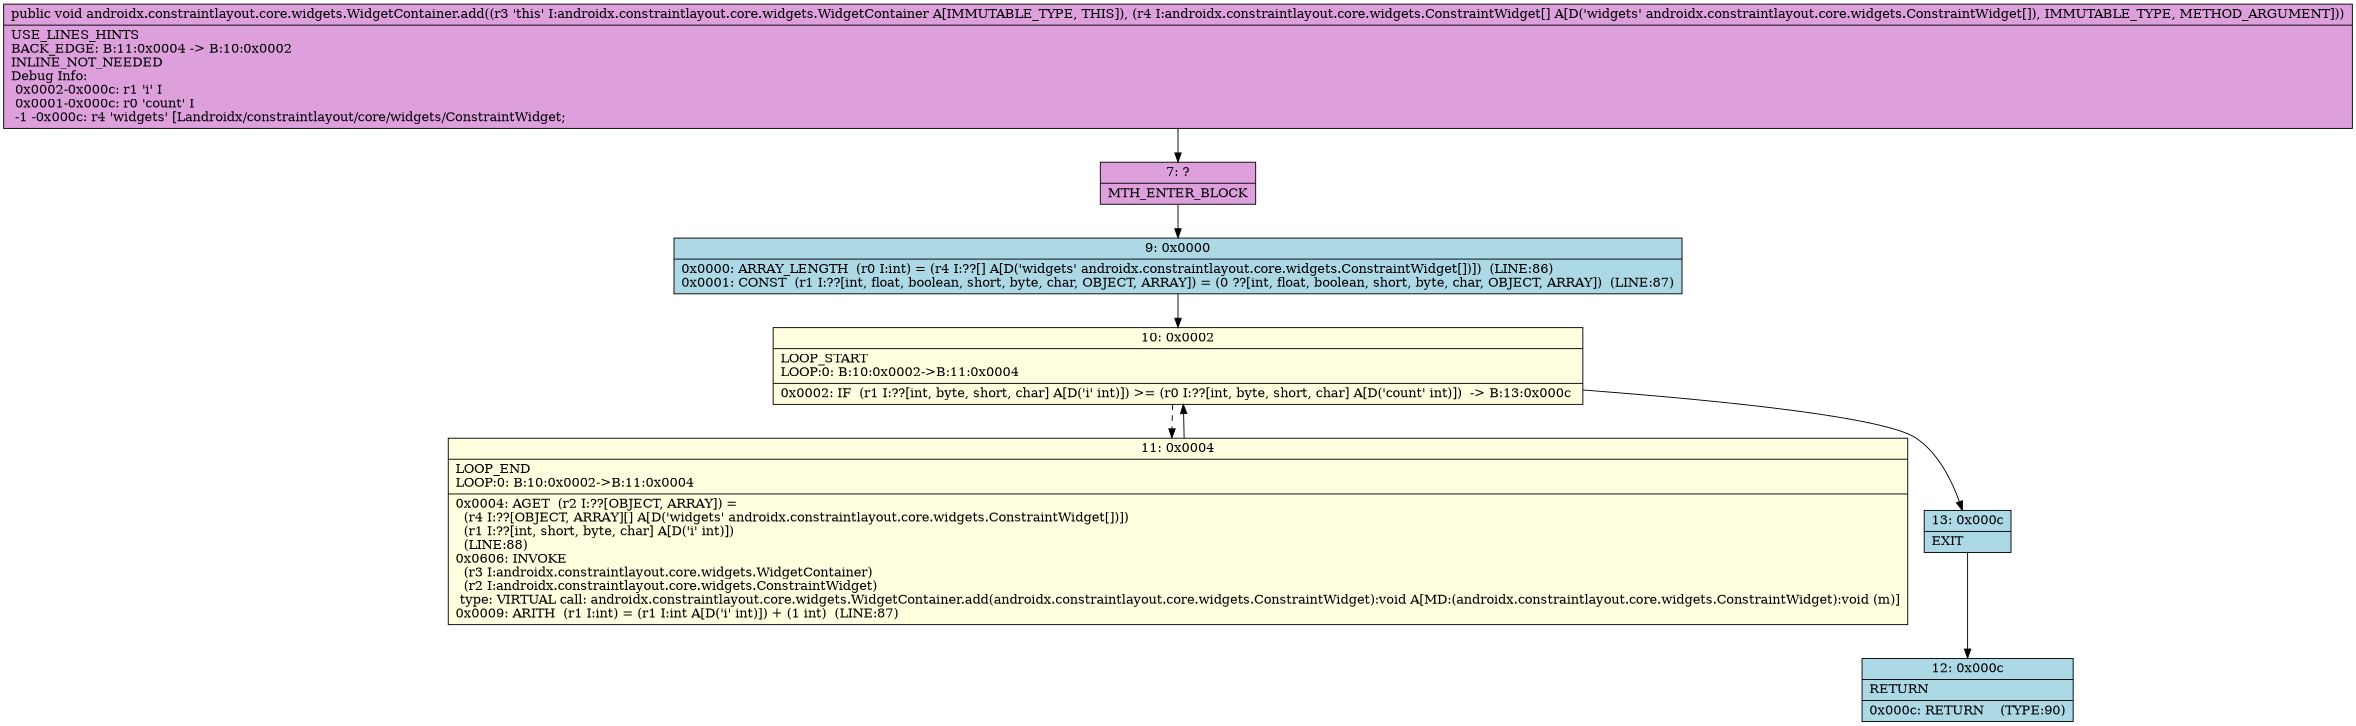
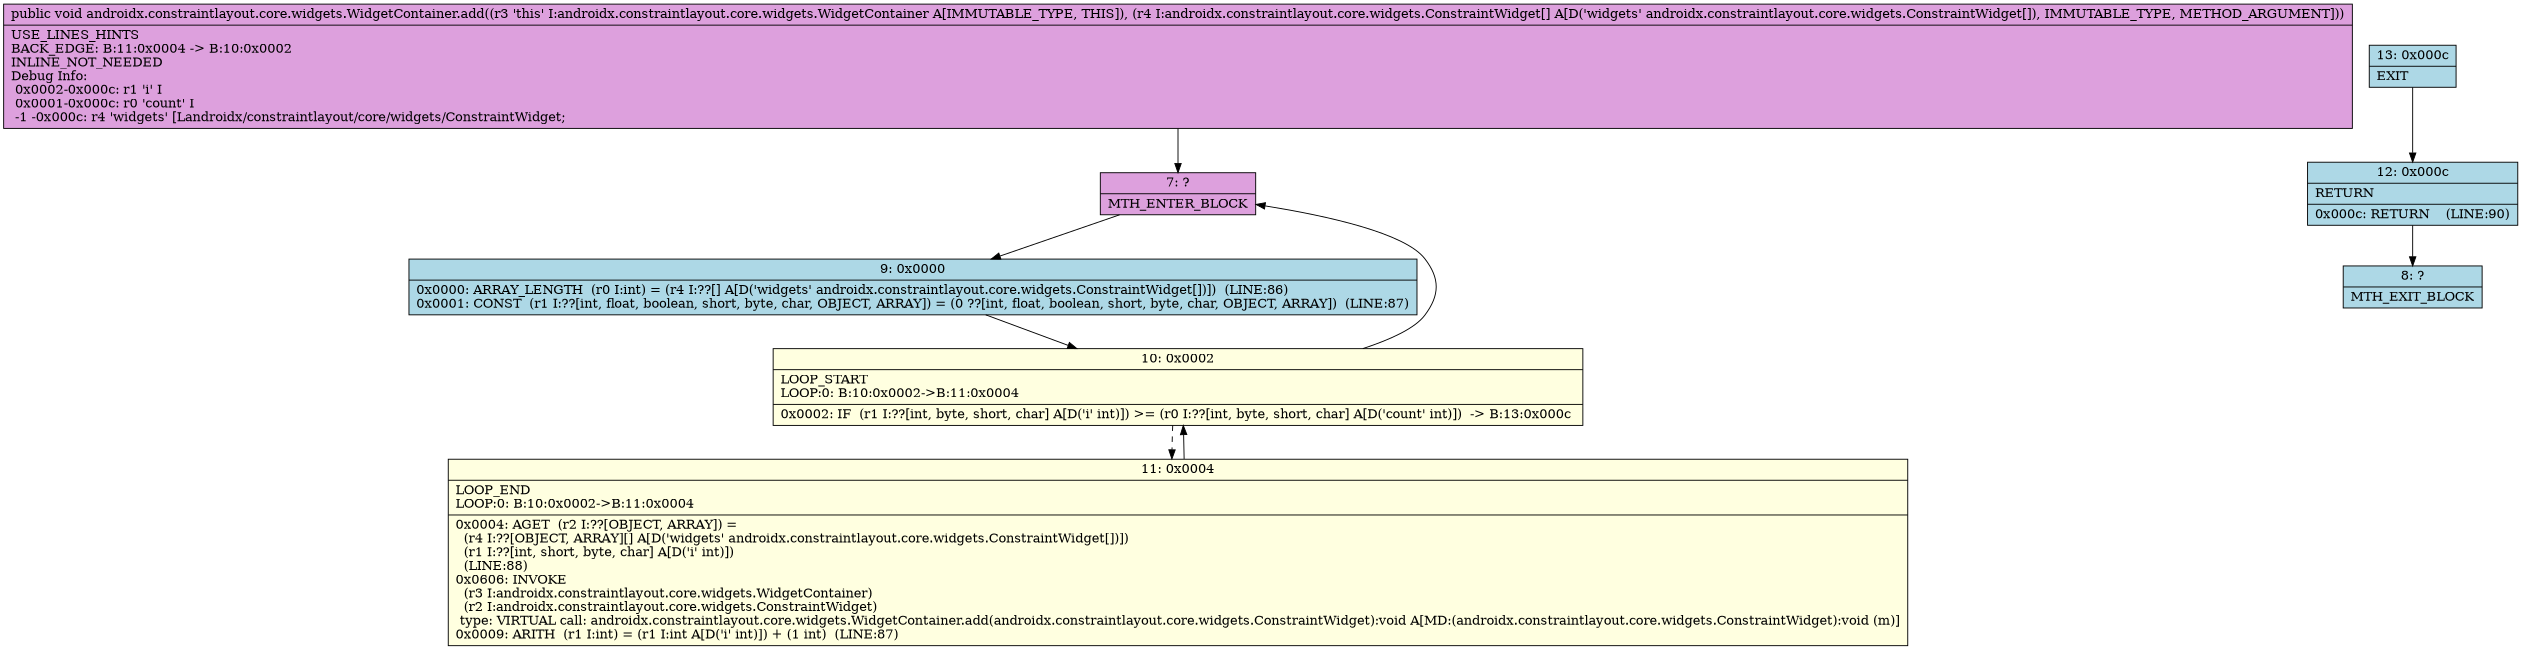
node "8: ?": added
edge "10: 0x0002" -> "13: 0x000c": now "10: 0x0002" -> "7: ?"
node "12: 0x000c": text "0x000c: RETURN    (TYPE:90)" -> "0x000c: RETURN    (LINE:90)"
